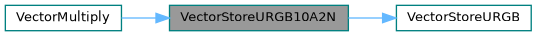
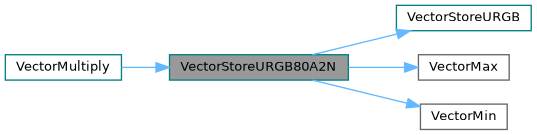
node "VectorStoreURGB10A2N": label "VectorStoreURGB10A2N" -> "VectorStoreURGB80A2N"
node "VectorMax": added
node "VectorMin": added
